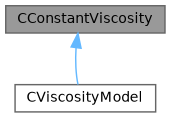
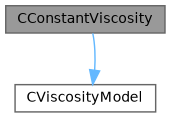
edge "CViscosityModel" -> "CConstantViscosity": reversed
